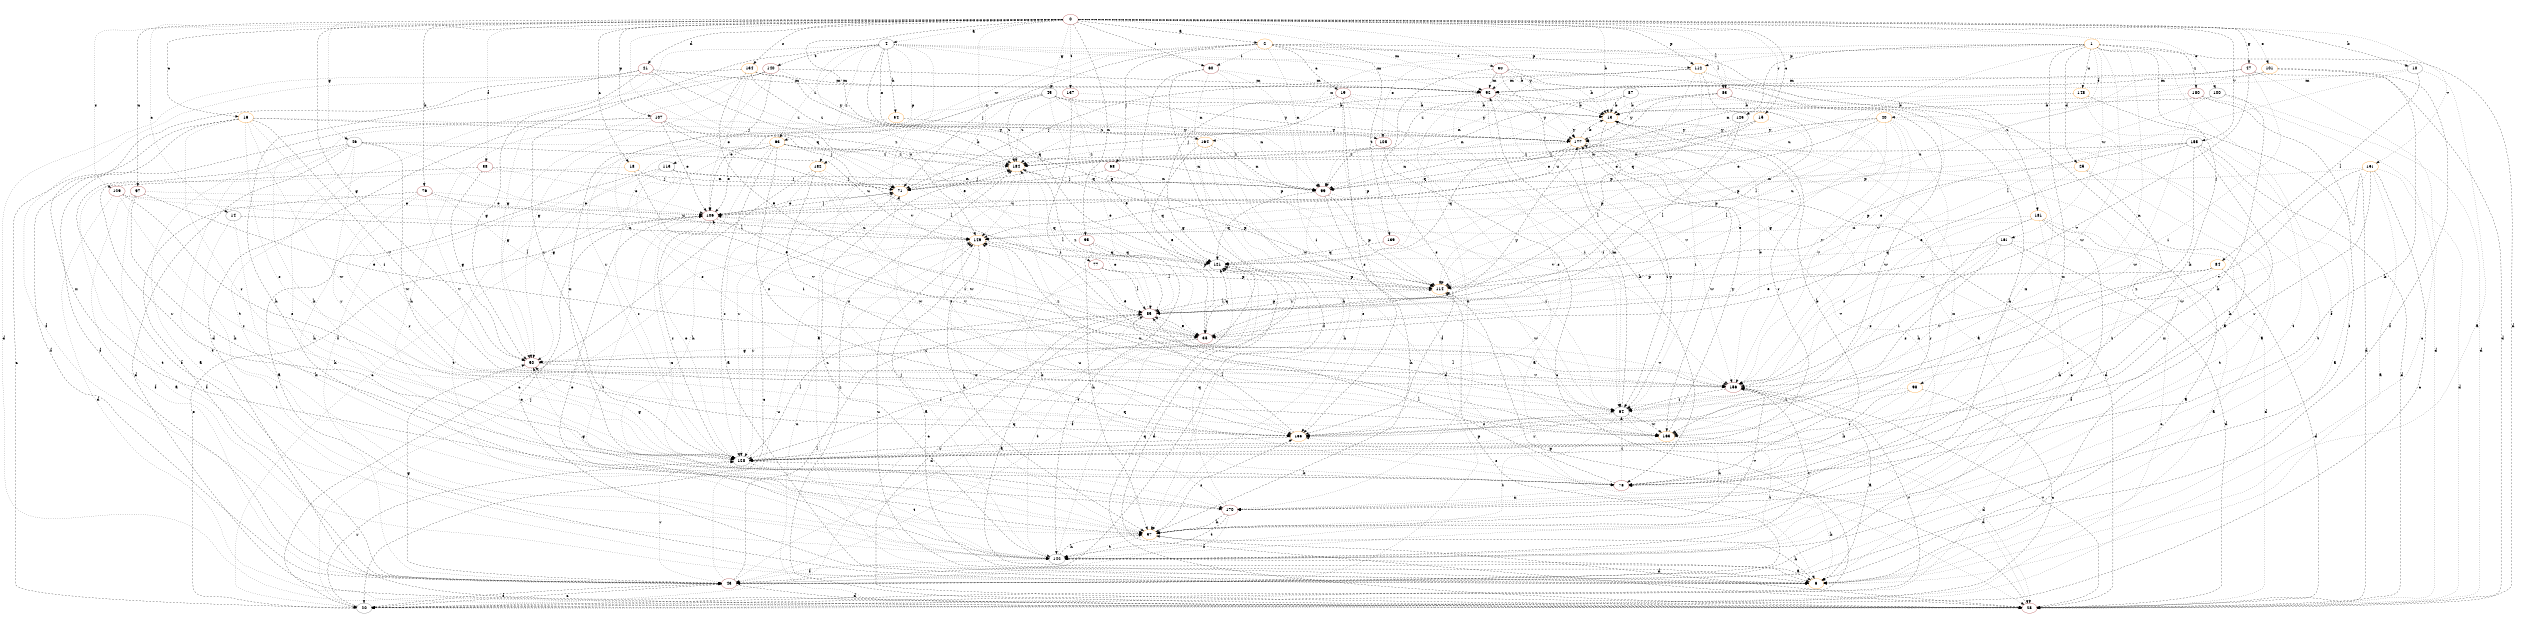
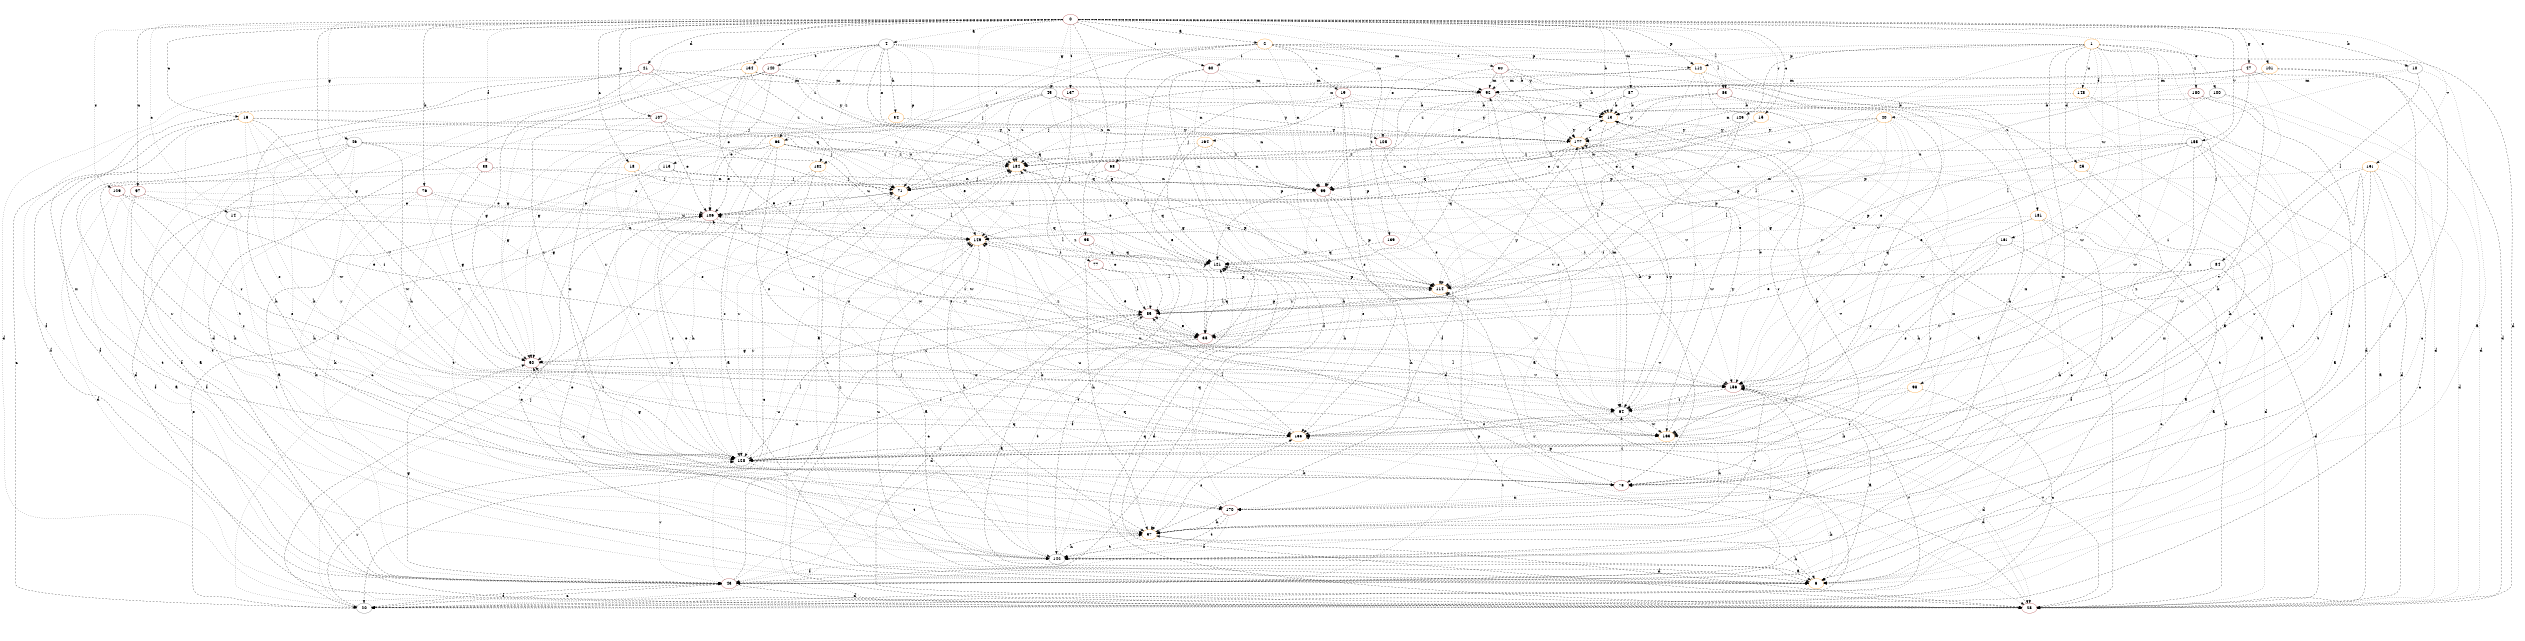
edge "2" -> "63": label "w" -> "i"
edge "0" -> "164": now "0" -> "87"
node "84": color darkorange -> gray40
